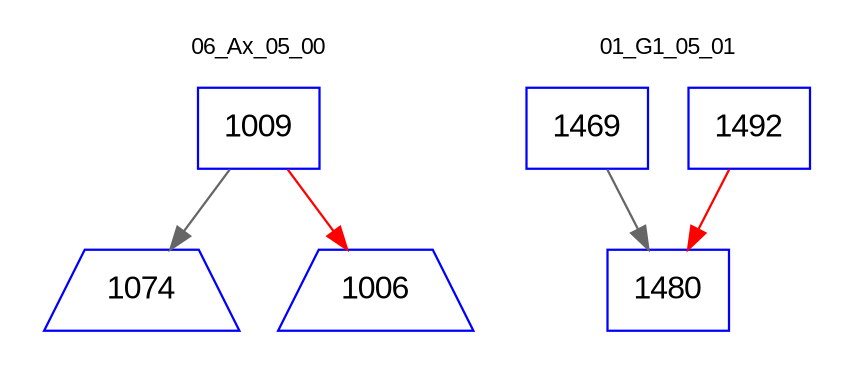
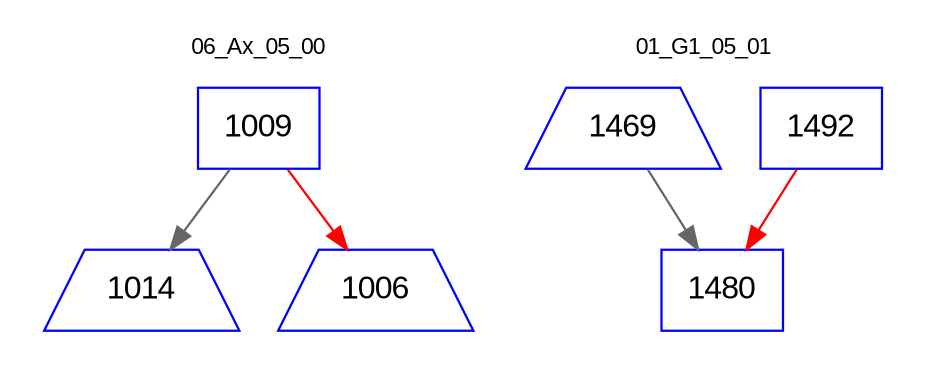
node "1469": shape box -> trapezium
node "1074": label "1074" -> "1014"
